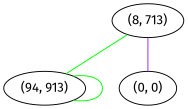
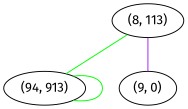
node "(8, 713)": label "(8, 713)" -> "(8, 113)"
node "(0, 0)": label "(0, 0)" -> "(9, 0)"
